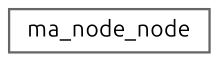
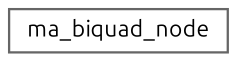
node "ma_node_node": label "ma_node_node" -> "ma_biquad_node"
